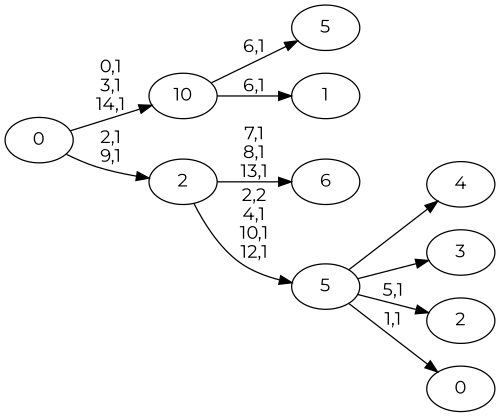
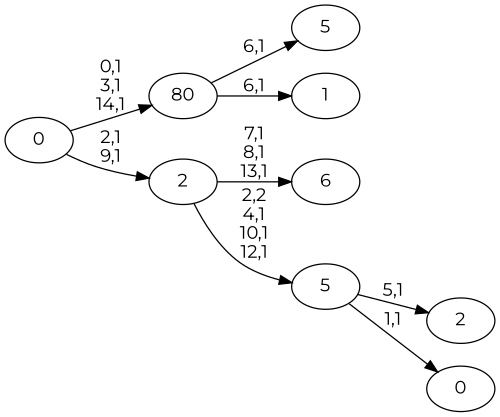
node "10": label "10" -> "80"
node "4": removed
node "3": removed
